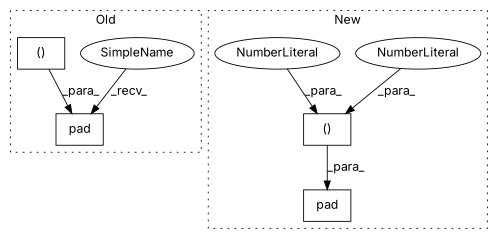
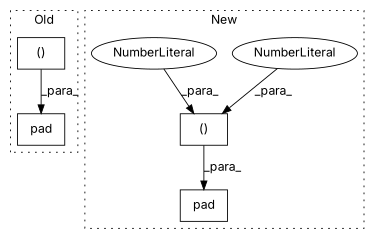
node "SimpleName": removed
